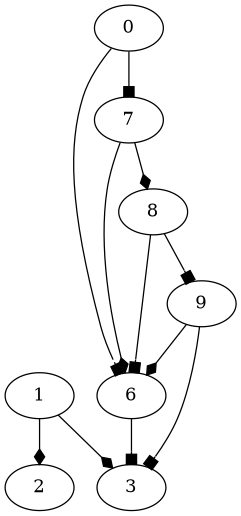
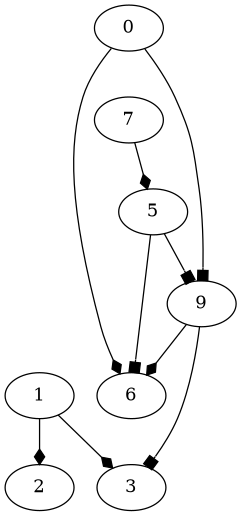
edge "0" -> "7": now "0" -> "9"
edge "0" -> "6": arrowhead box -> diamond
node "8": label "8" -> "5"
edge "7" -> "6": removed
edge "6" -> "3": removed
